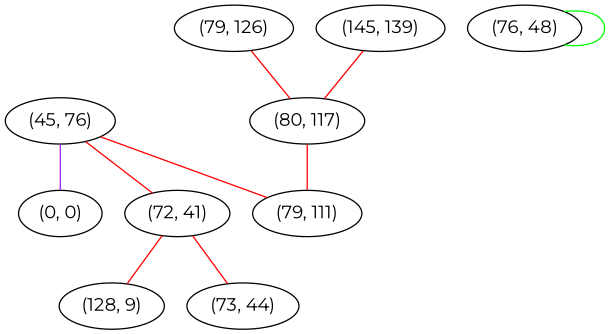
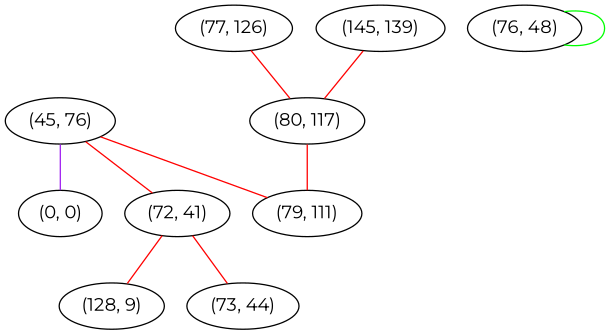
node "(79, 126)": label "(79, 126)" -> "(77, 126)"
